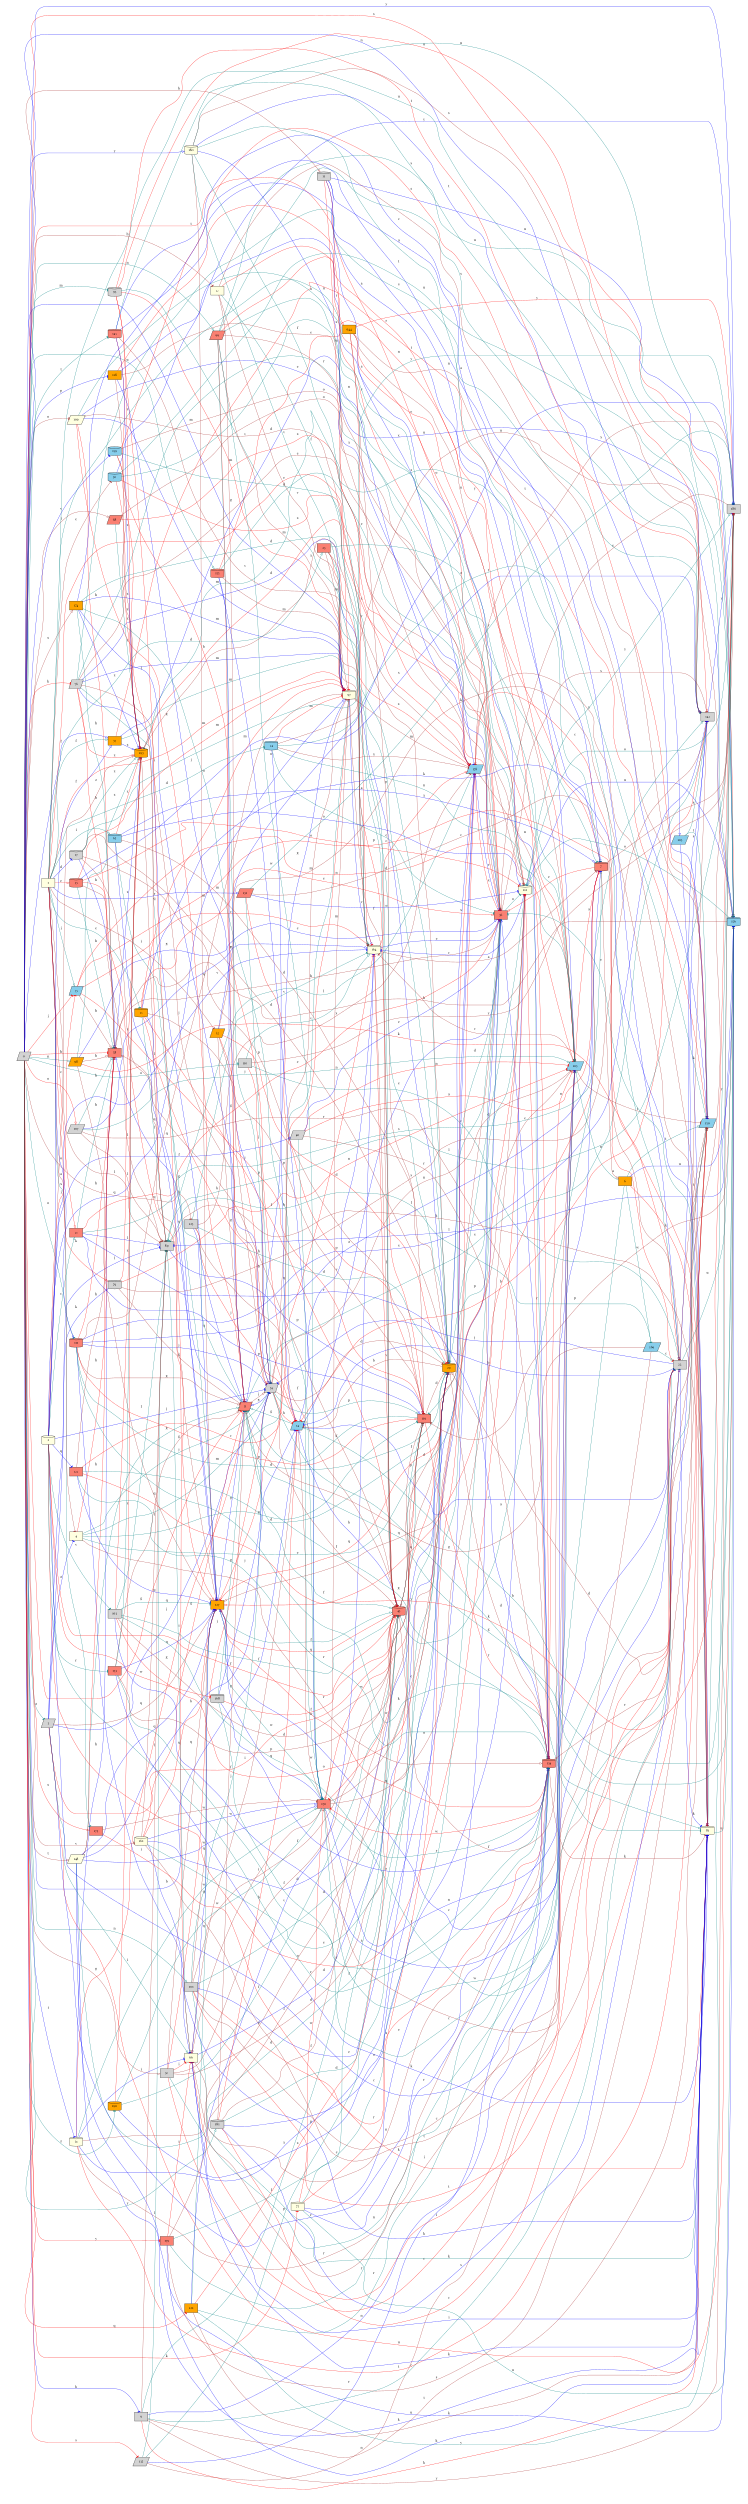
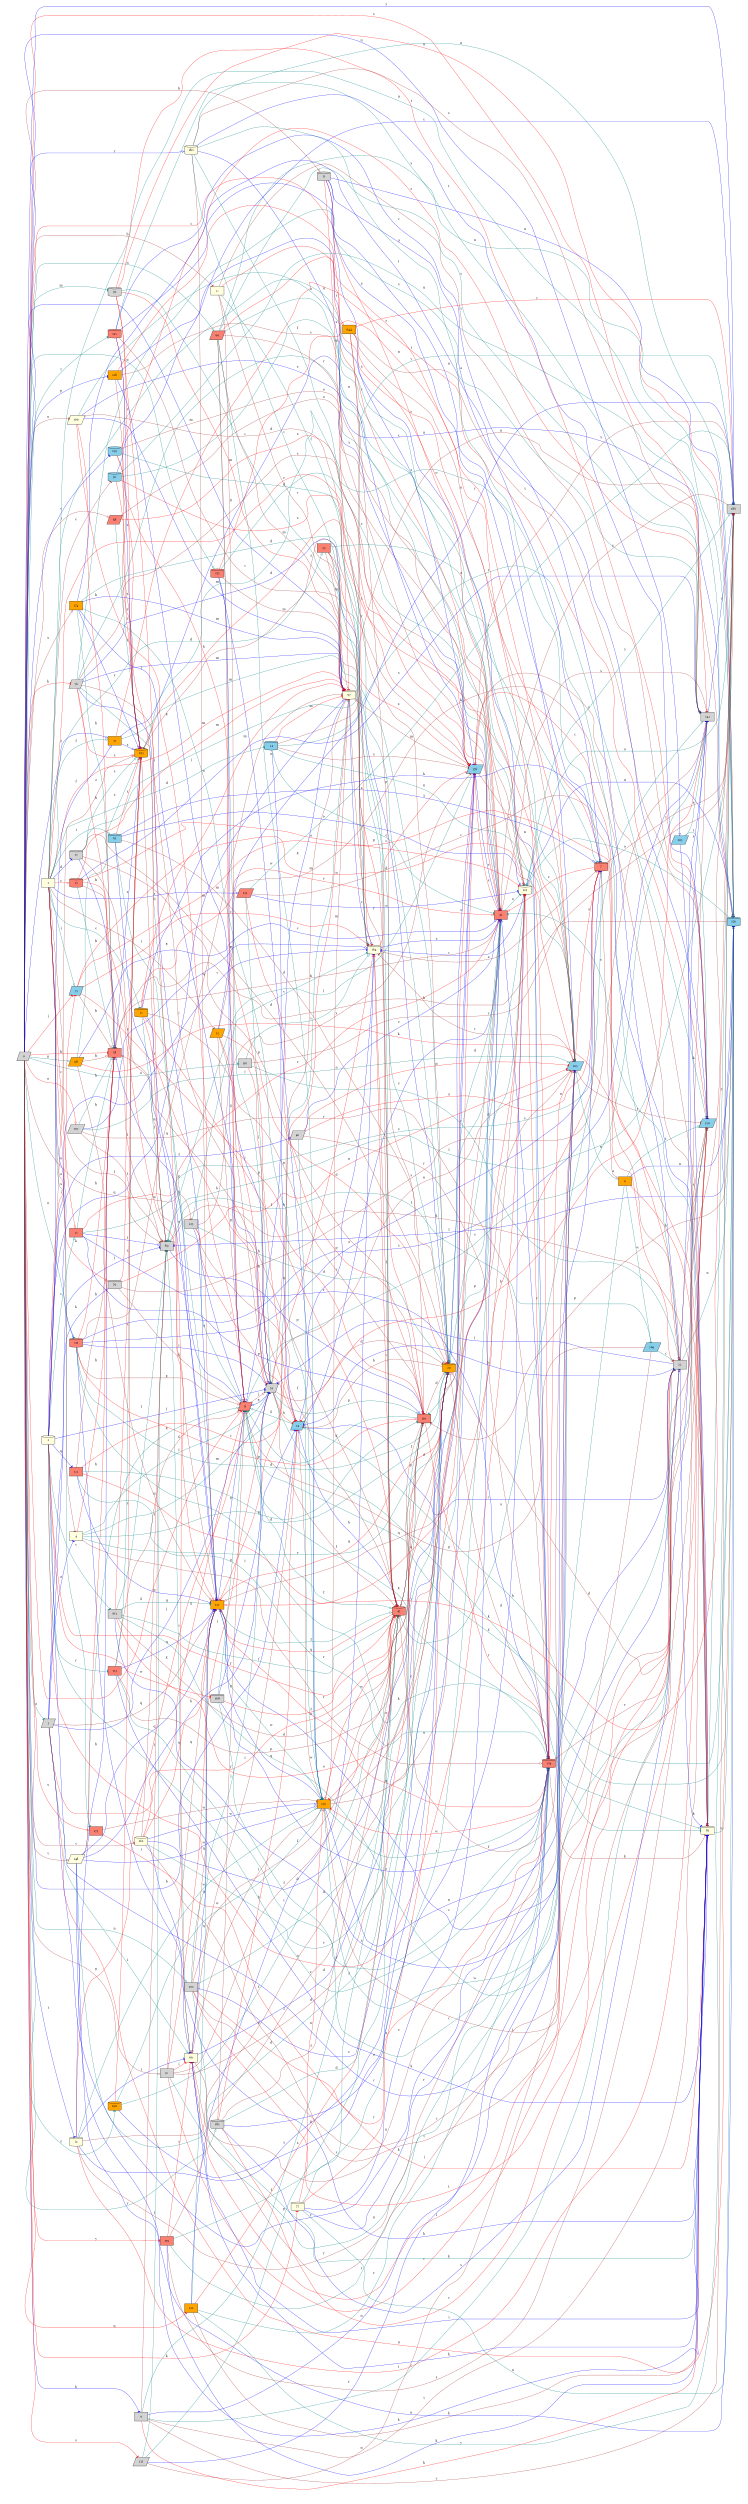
node "170": fillcolor salmon -> orange
